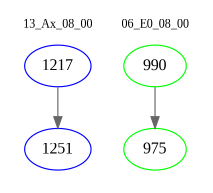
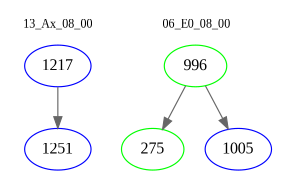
node "990": label "990" -> "996"
node "975": label "975" -> "275"
node "1005": added
